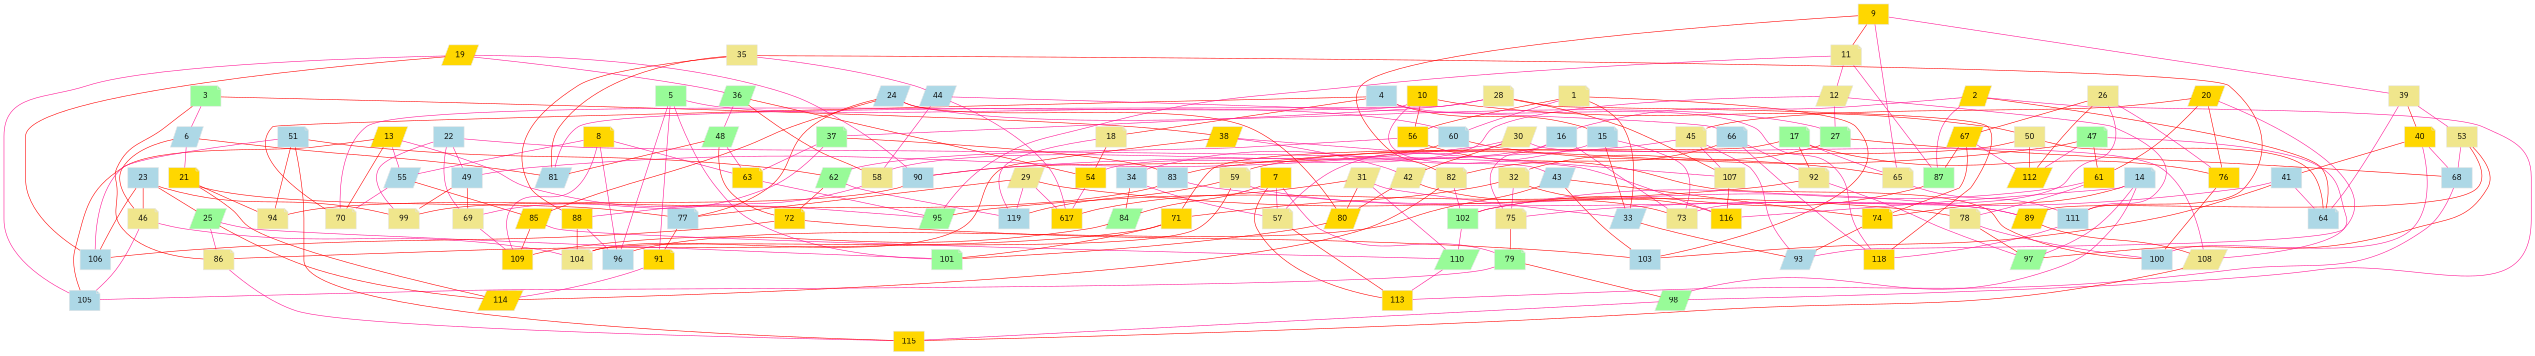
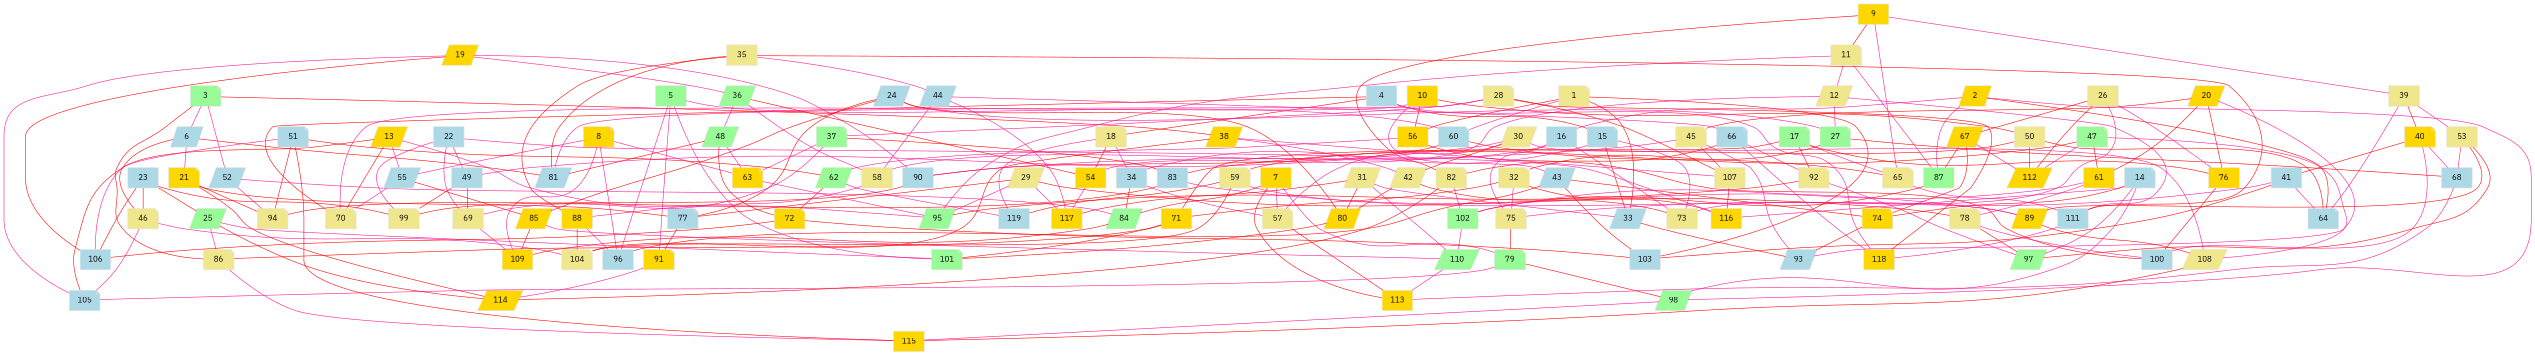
edge "36" -- "58": color red -> deeppink
edge "18" -- "34": added
node "52": added
edge "29" -- "119": now "29" -- "95"
node "617": label "617" -> "117"
